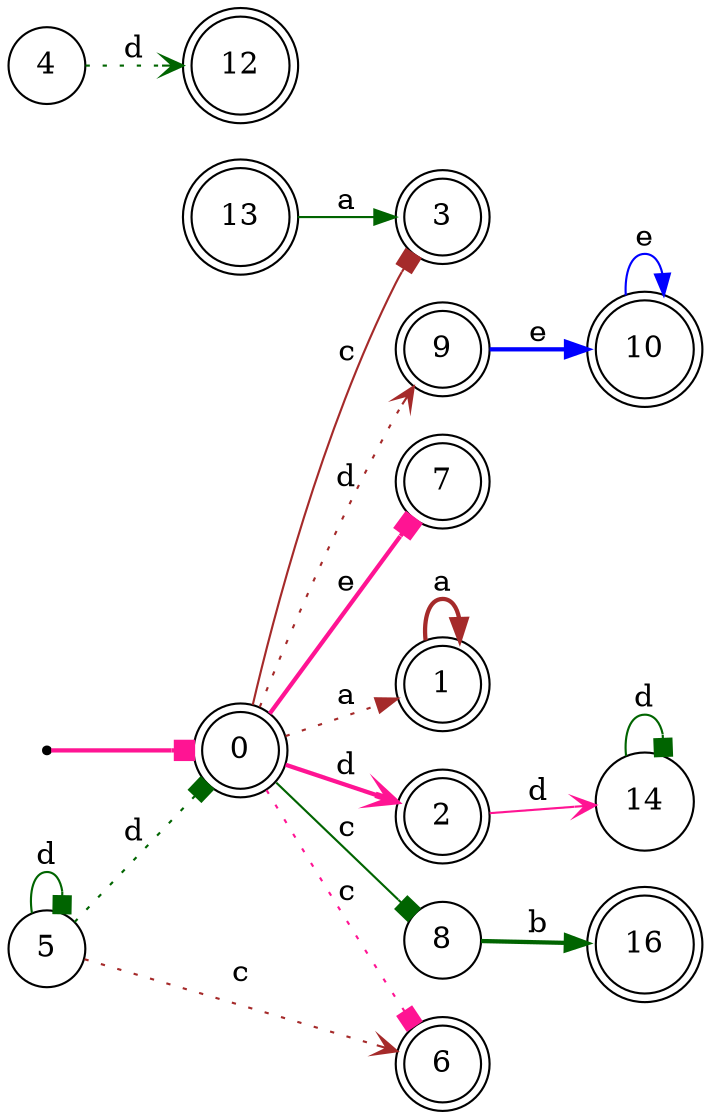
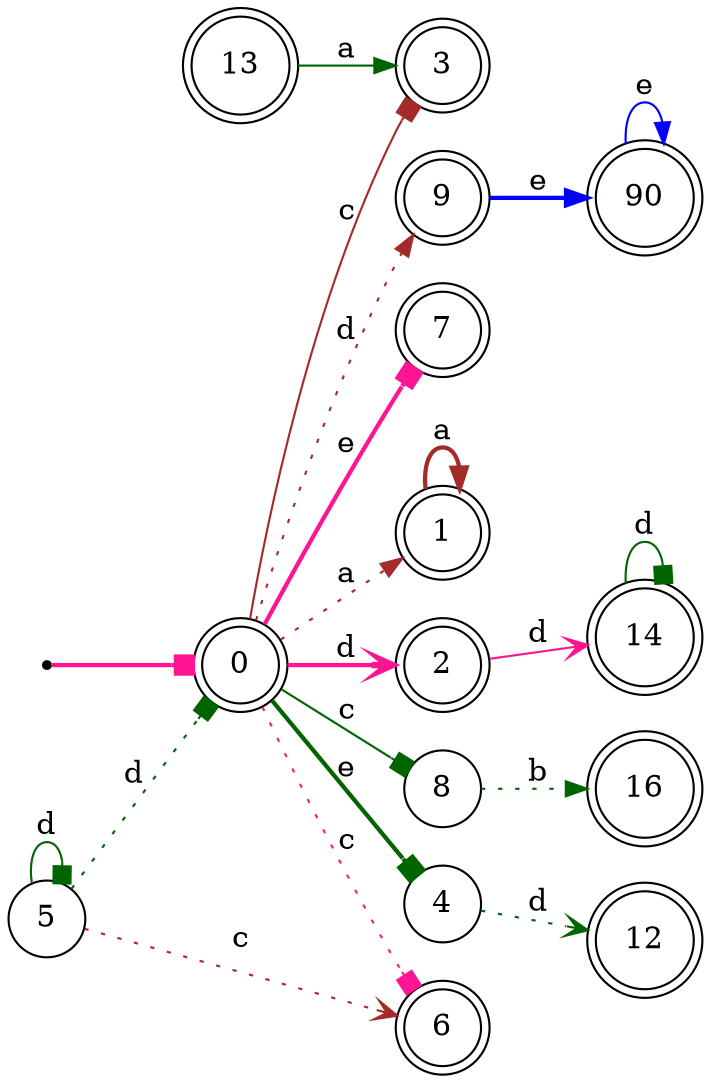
node "10": label "10" -> "90"
edge "0" -> "9": arrowhead vee -> normal
edge "0" -> "4": added, label "e"
node "14": shape circle -> doublecircle
edge "8" -> "16": style bold -> dotted
